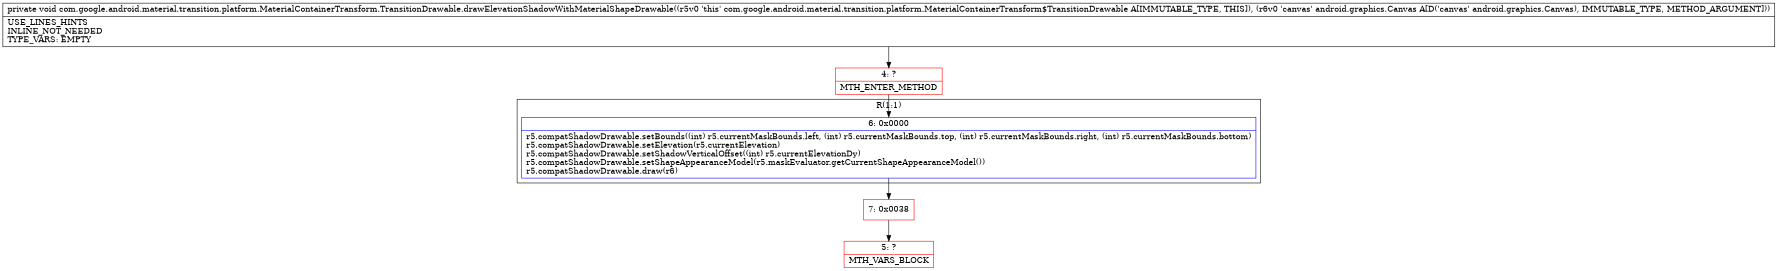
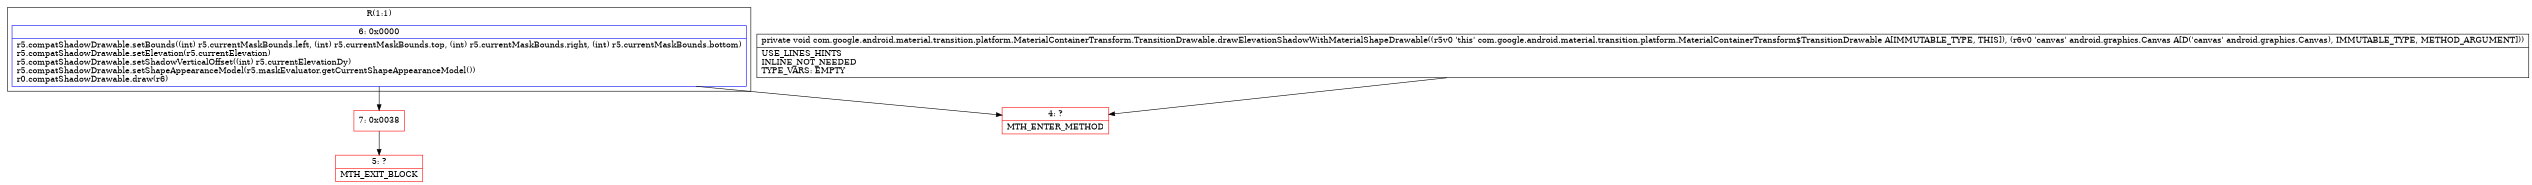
edge "4: ?" -> "6: 0x0000": reversed
node "6: 0x0000": text "r5.compatShadowDrawable.draw(r6)" -> "r0.compatShadowDrawable.draw(r6)"
node "5: ?": text "MTH_VARS_BLOCK" -> "MTH_EXIT_BLOCK"
